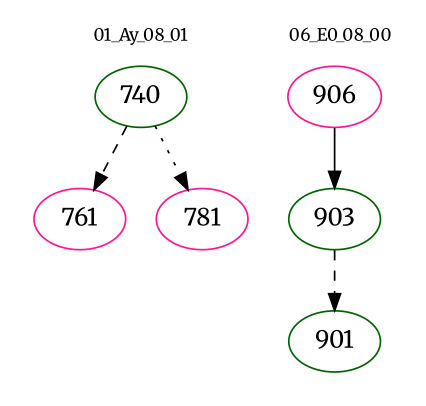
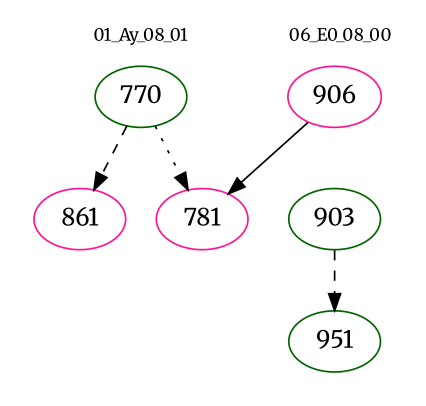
node "740": label "740" -> "770"
edge "906" -> "903": now "906" -> "781"
node "761": label "761" -> "861"
node "901": label "901" -> "951"
